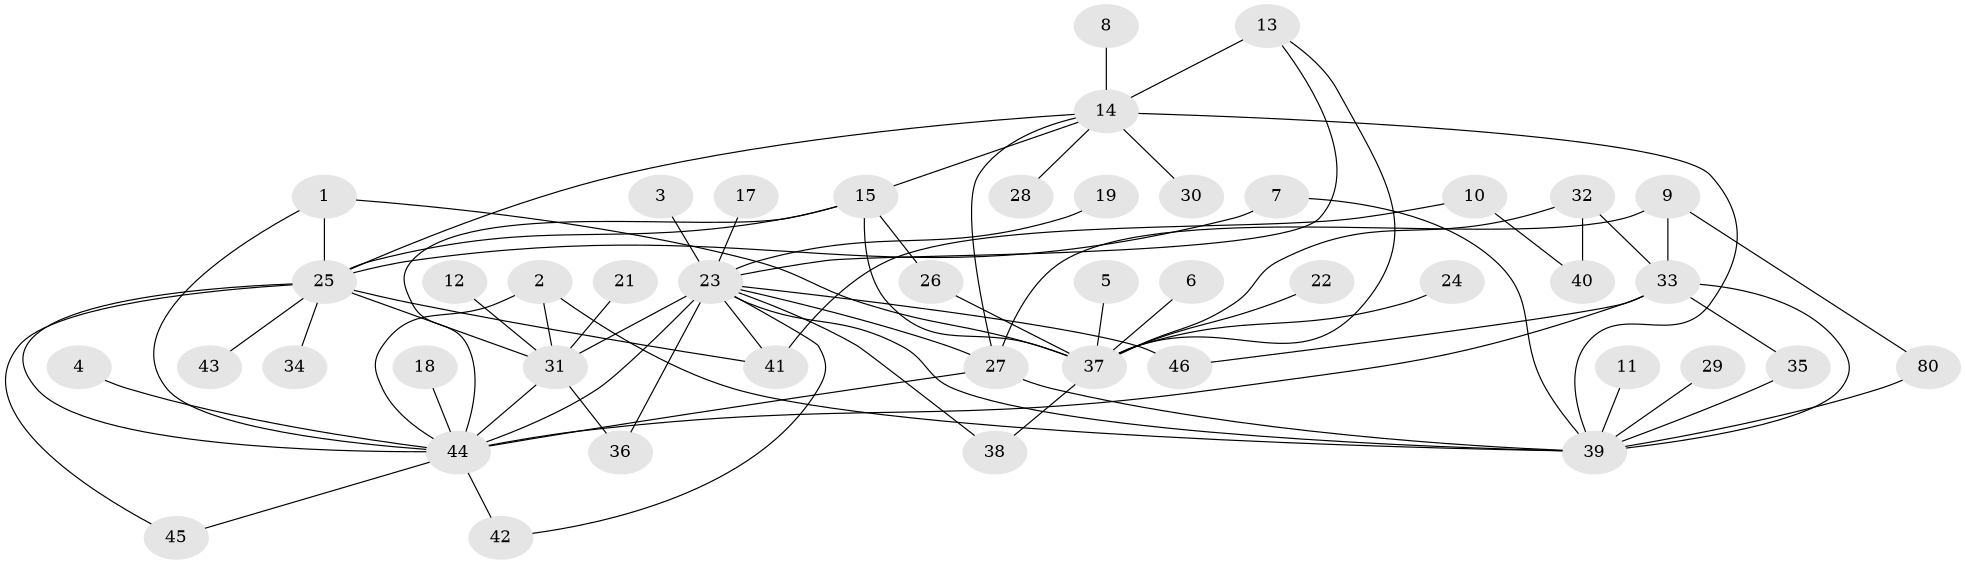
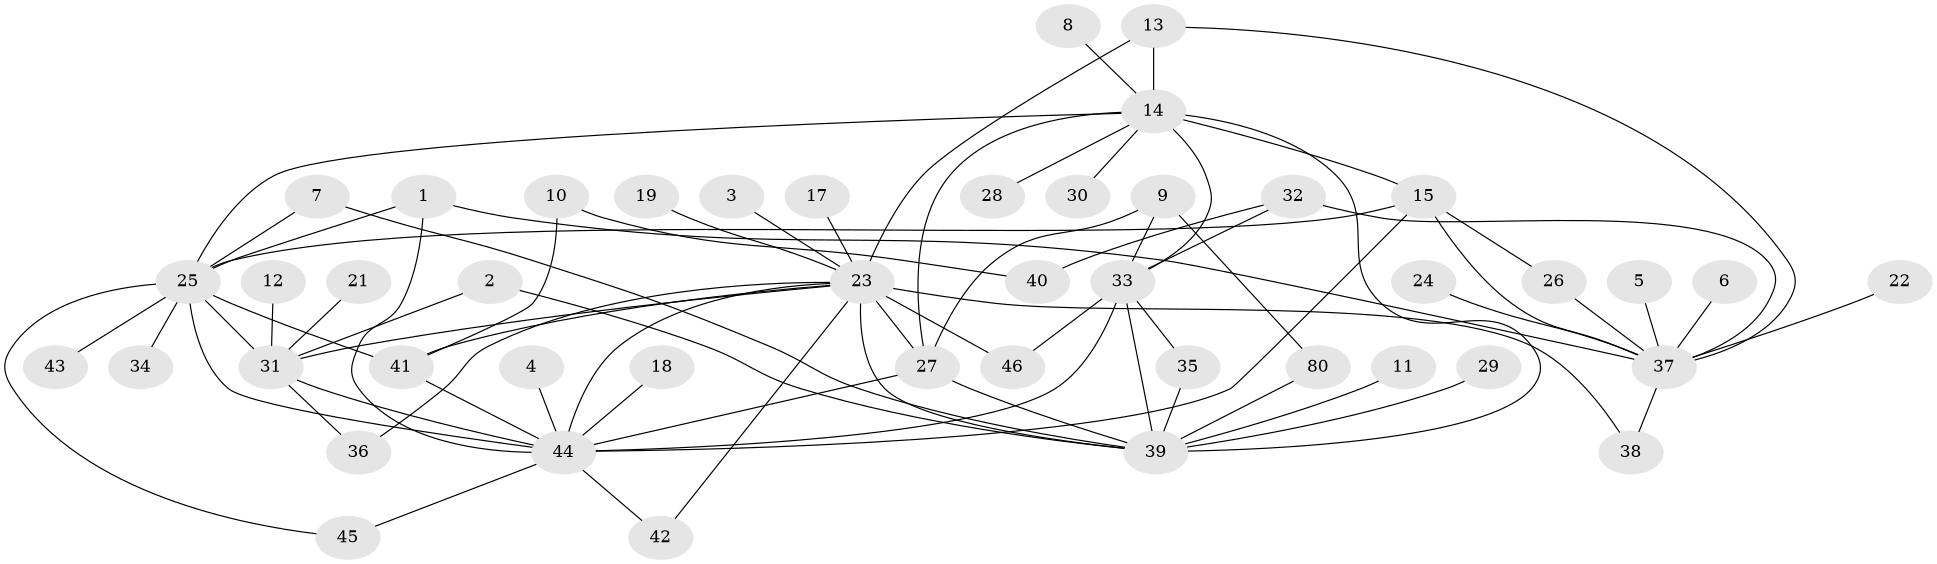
edge "14" -- "33": added
edge "2" -- "44": now "41" -- "44"
